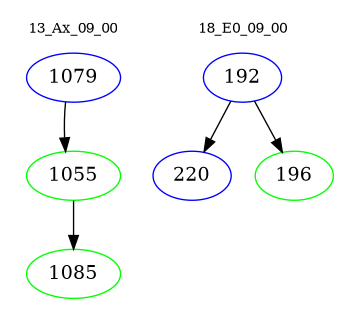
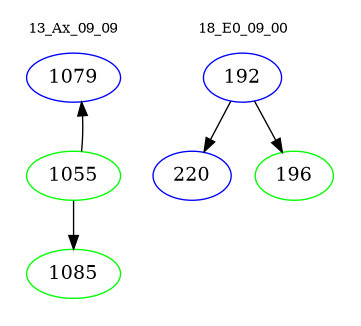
cluster "13_Ax_09_00": label "13_Ax_09_00" -> "13_Ax_09_09"
edge "1079" -> "1055": reversed
